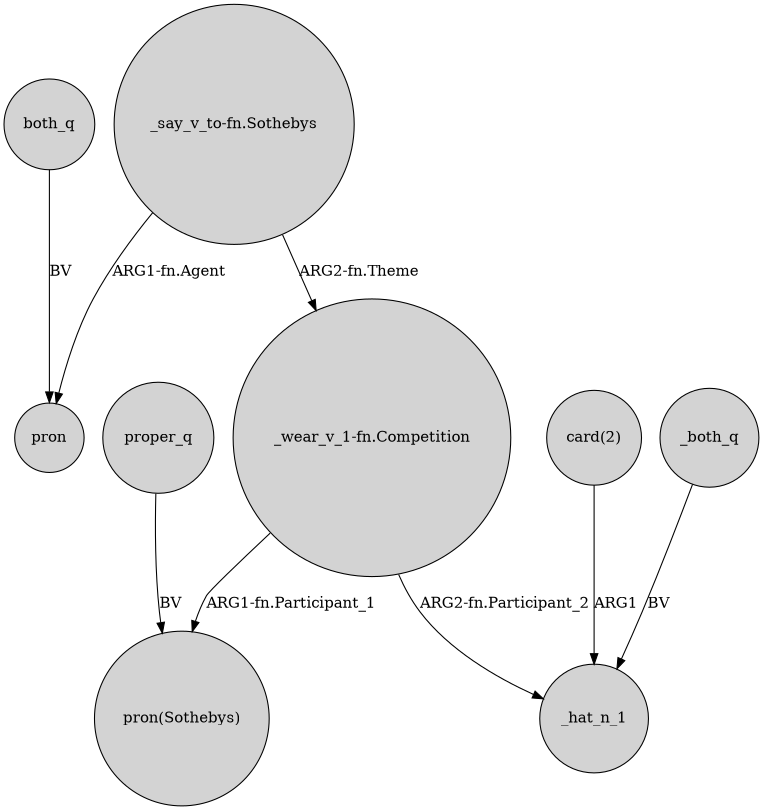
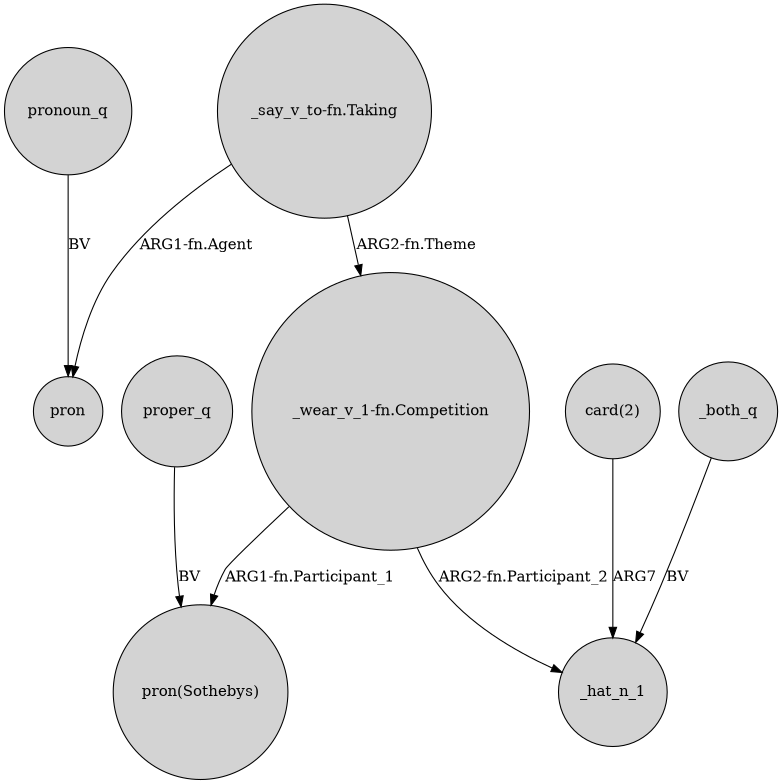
node "both_q": label "both_q" -> "pronoun_q"
node "_say_v_to-fn.Sothebys": label "_say_v_to-fn.Sothebys" -> "_say_v_to-fn.Taking"
edge "card(2)" -> "_hat_n_1": label "ARG1" -> "ARG7"
